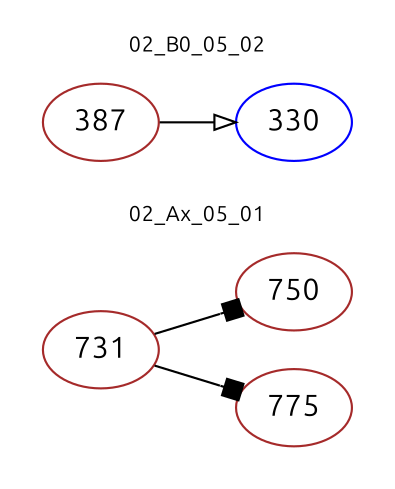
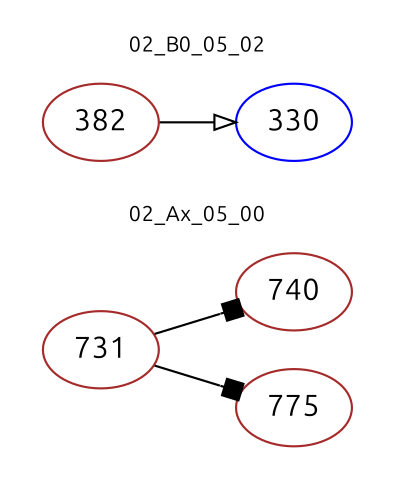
node "387": label "387" -> "382"
cluster "02_Ax_05_01": label "02_Ax_05_01" -> "02_Ax_05_00"
node "750": label "750" -> "740"
